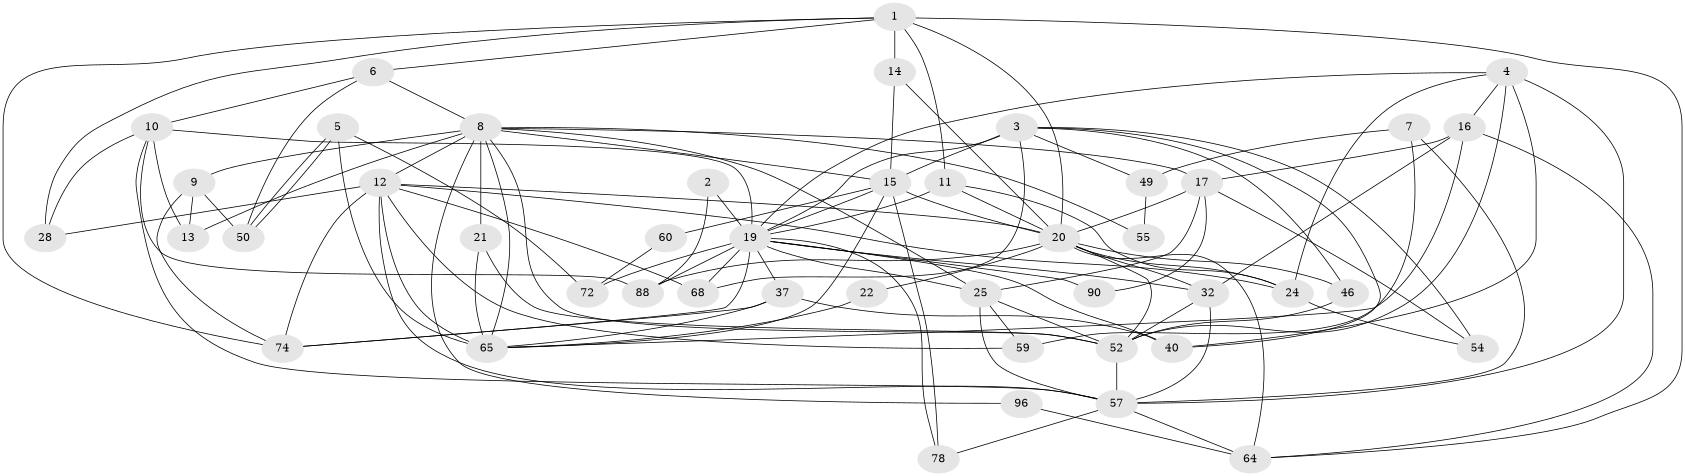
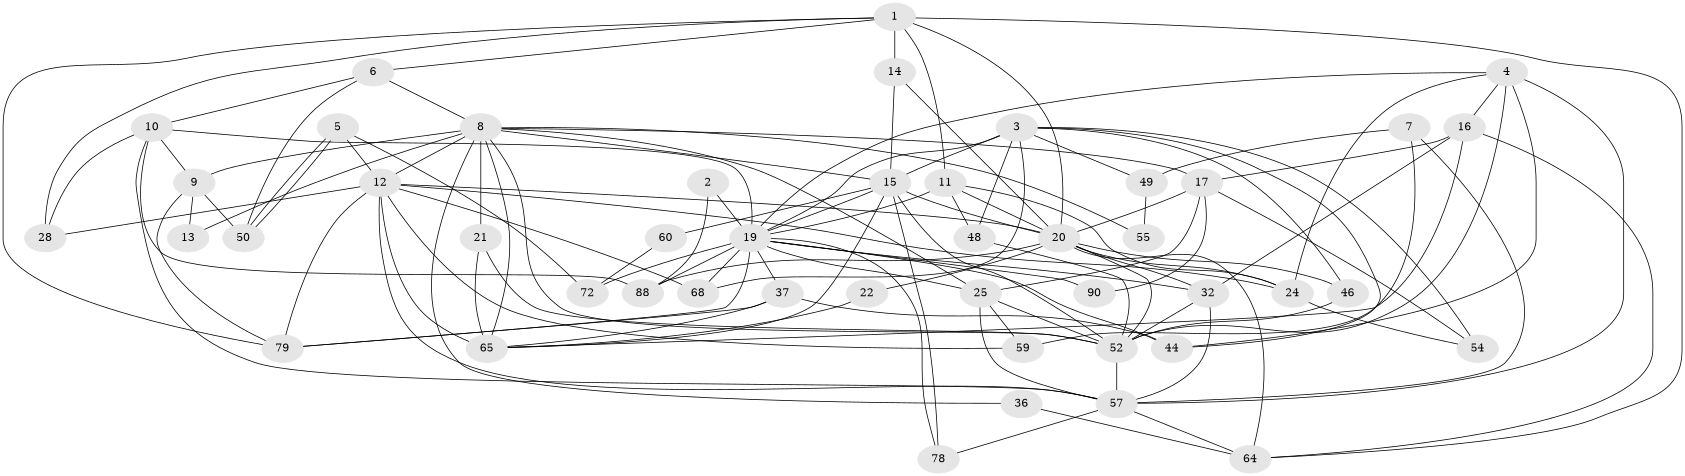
edge "10" -- "13": now "10" -- "9"
node "48": added
edge "15" -- "52": added
edge "5" -- "65": now "5" -- "12"
node "74": label "74" -> "79"
node "40": label "40" -> "44"
node "96": label "96" -> "36"
